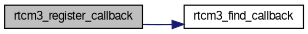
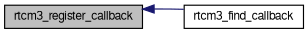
edge "rtcm3_register_callback" -> "rtcm3_find_callback": reversed
